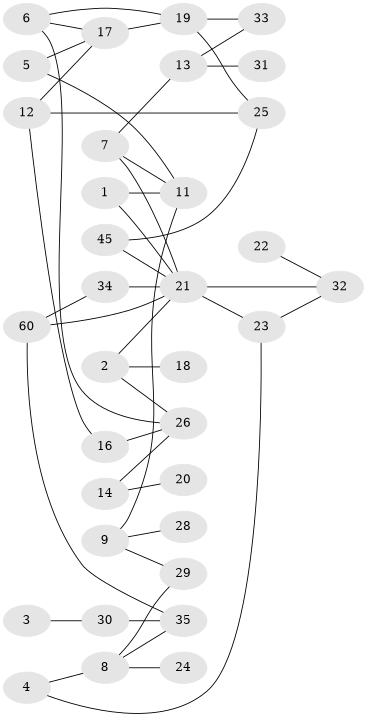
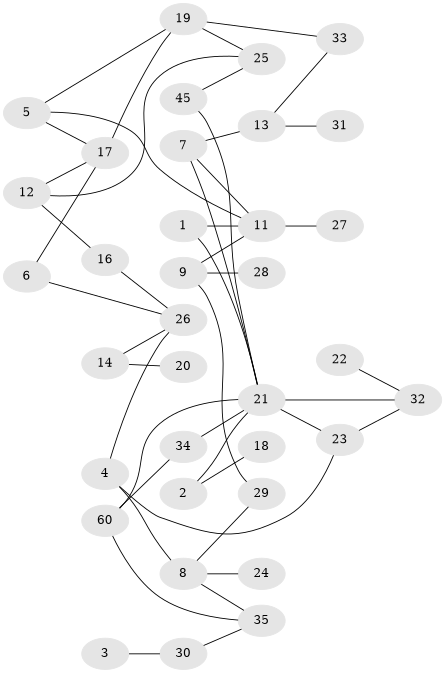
edge "6" -- "19": now "5" -- "19"
node "27": added
edge "2" -- "26": now "4" -- "26"
